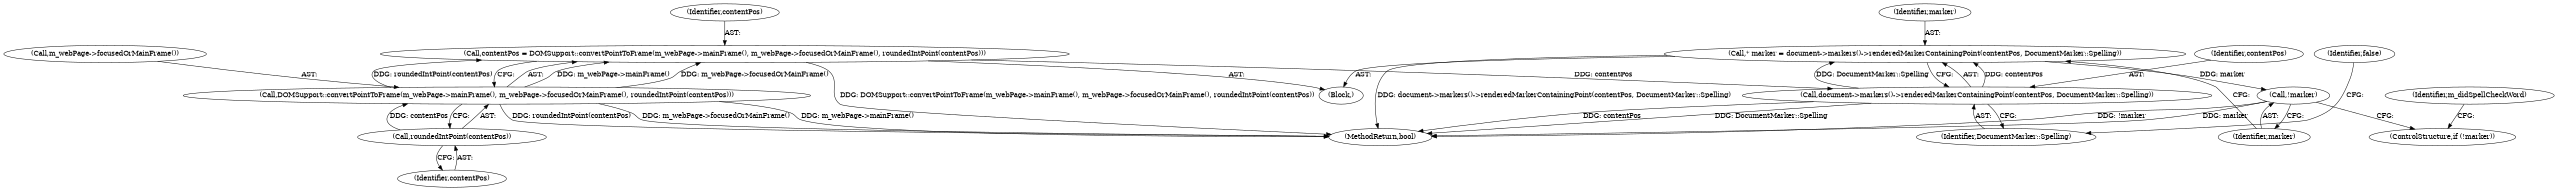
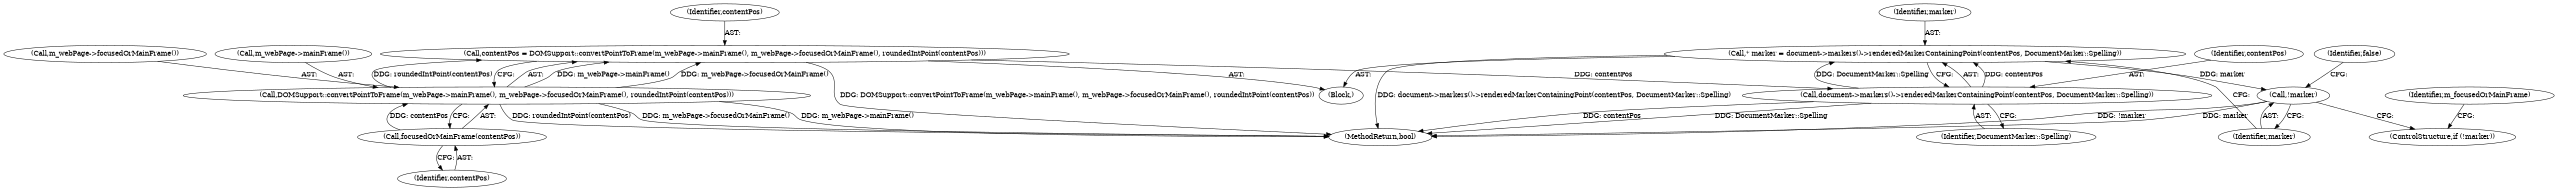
node "(Call,m_webPage->mainFrame())": added
node "(Identifier,m_didSpellCheckWord)": label "(Identifier,m_didSpellCheckWord)" -> "(Identifier,m_focusedOrMainFrame)"
edge "(Identifier,false)" -> "(Identifier,DocumentMarker::Spelling)": now "(Identifier,false)" -> "(Call,!marker)"
node "(Call,roundedIntPoint(contentPos))": label "(Call,roundedIntPoint(contentPos))" -> "(Call,focusedOrMainFrame(contentPos))"
